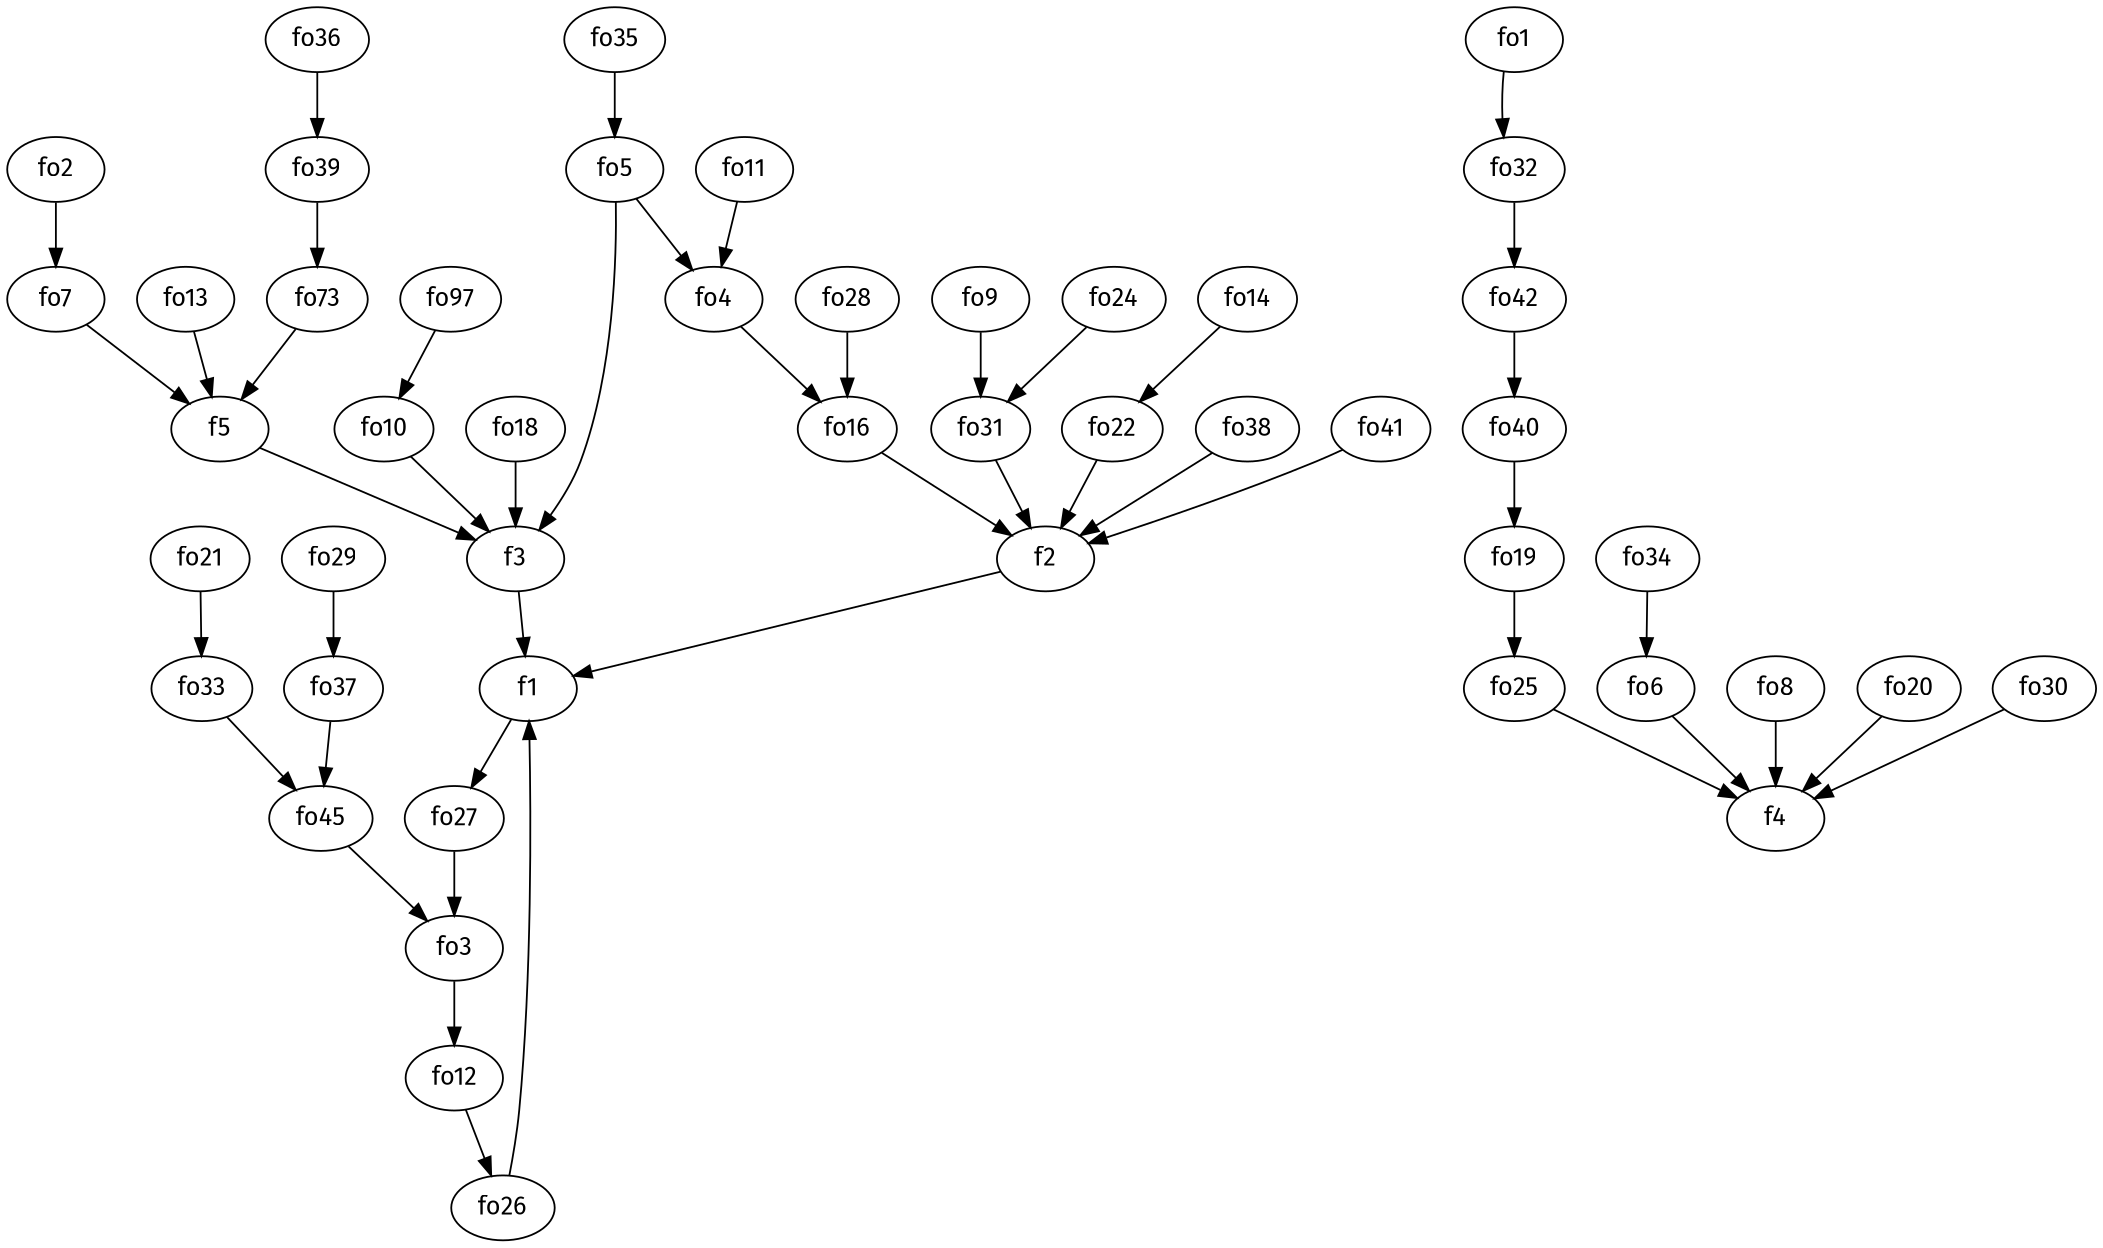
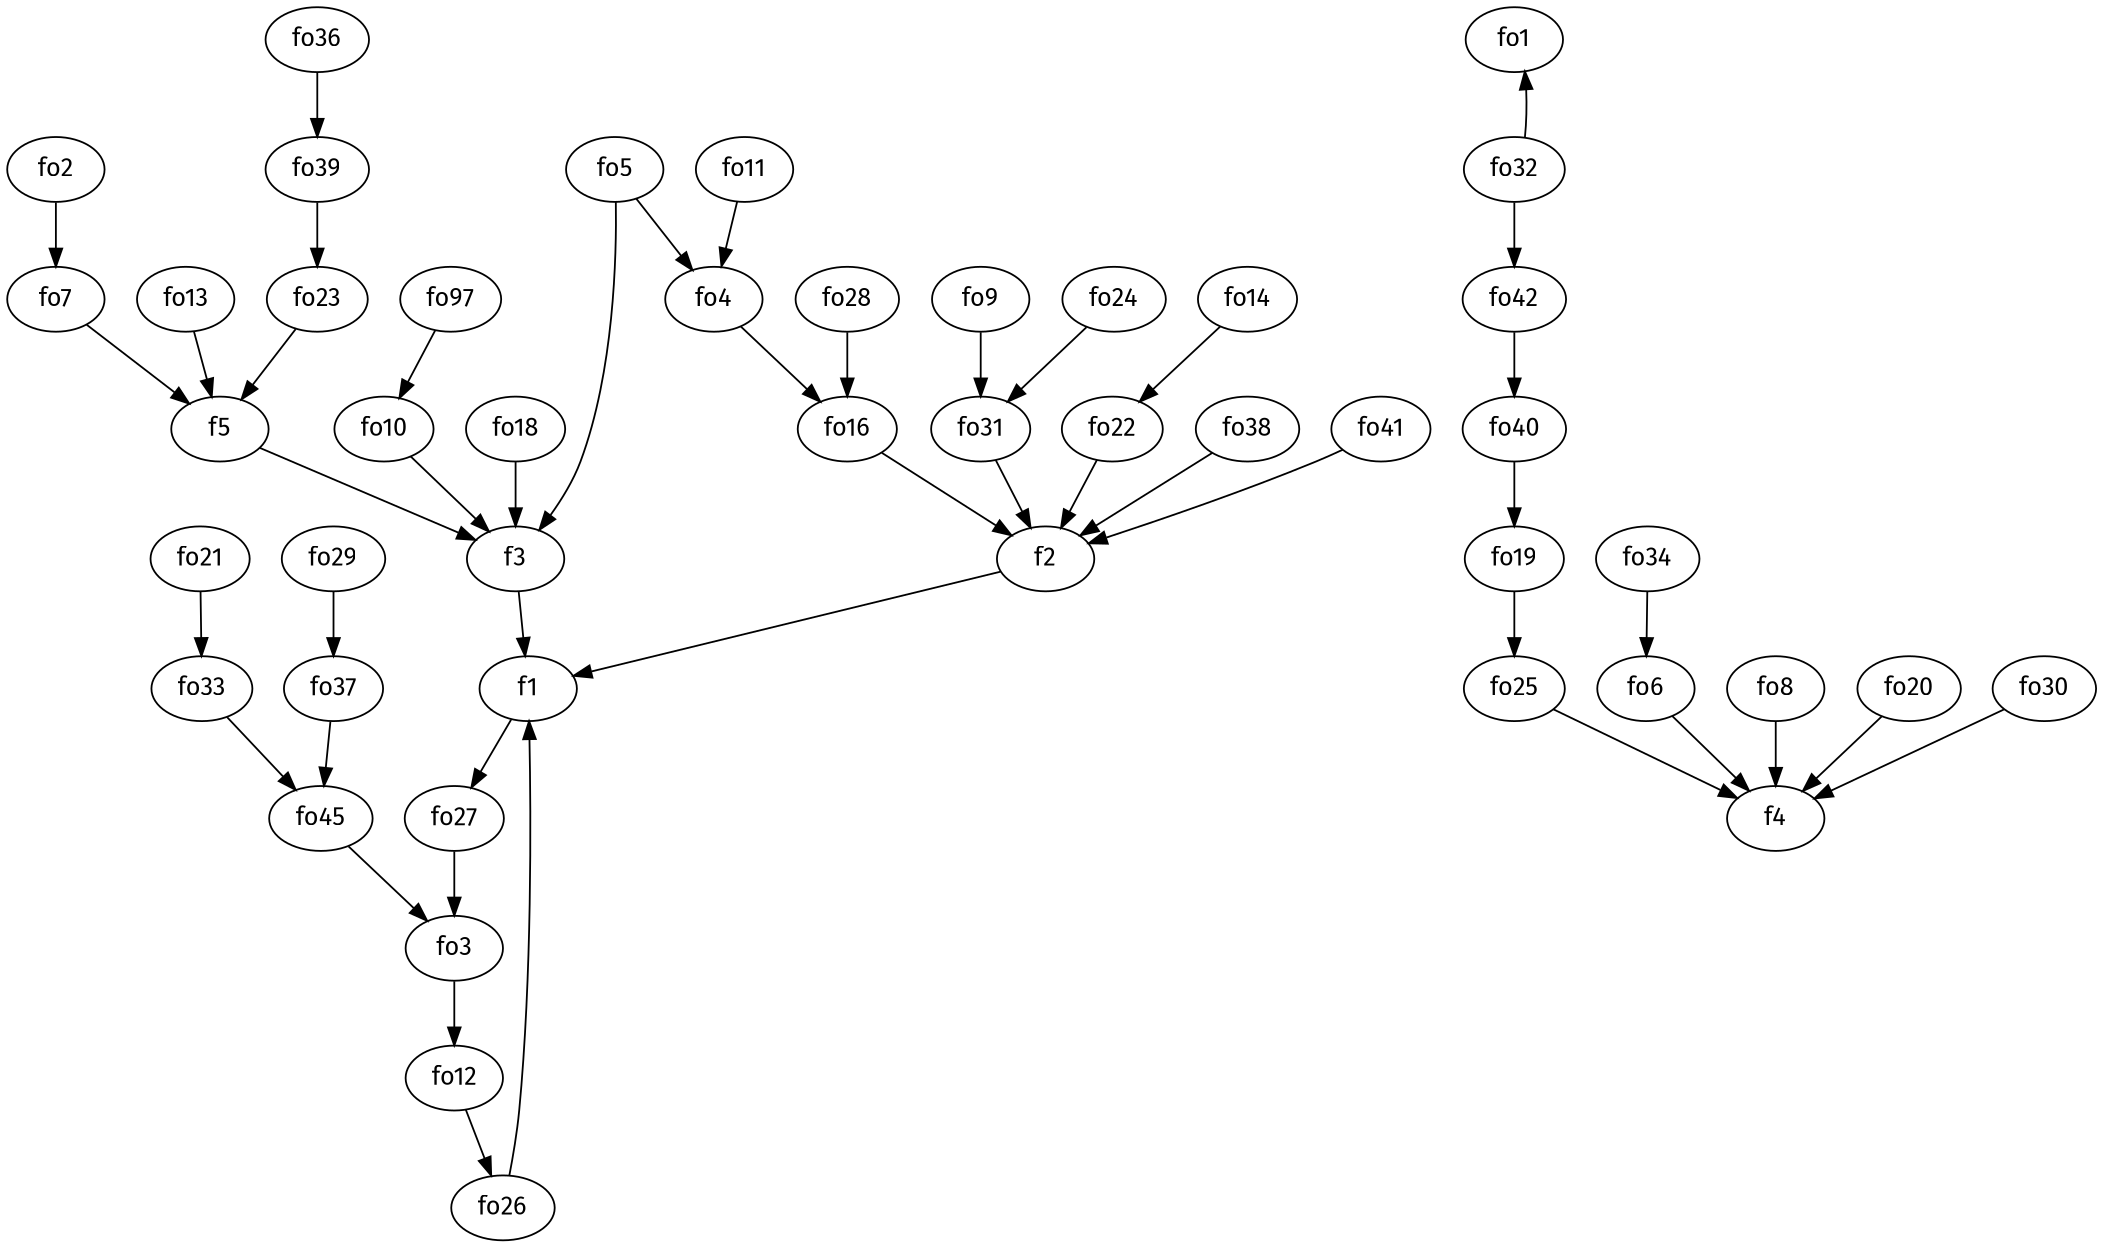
node "fo35": removed
edge "fo1" -> "fo32": reversed
node "fo73": label "fo73" -> "fo23"
